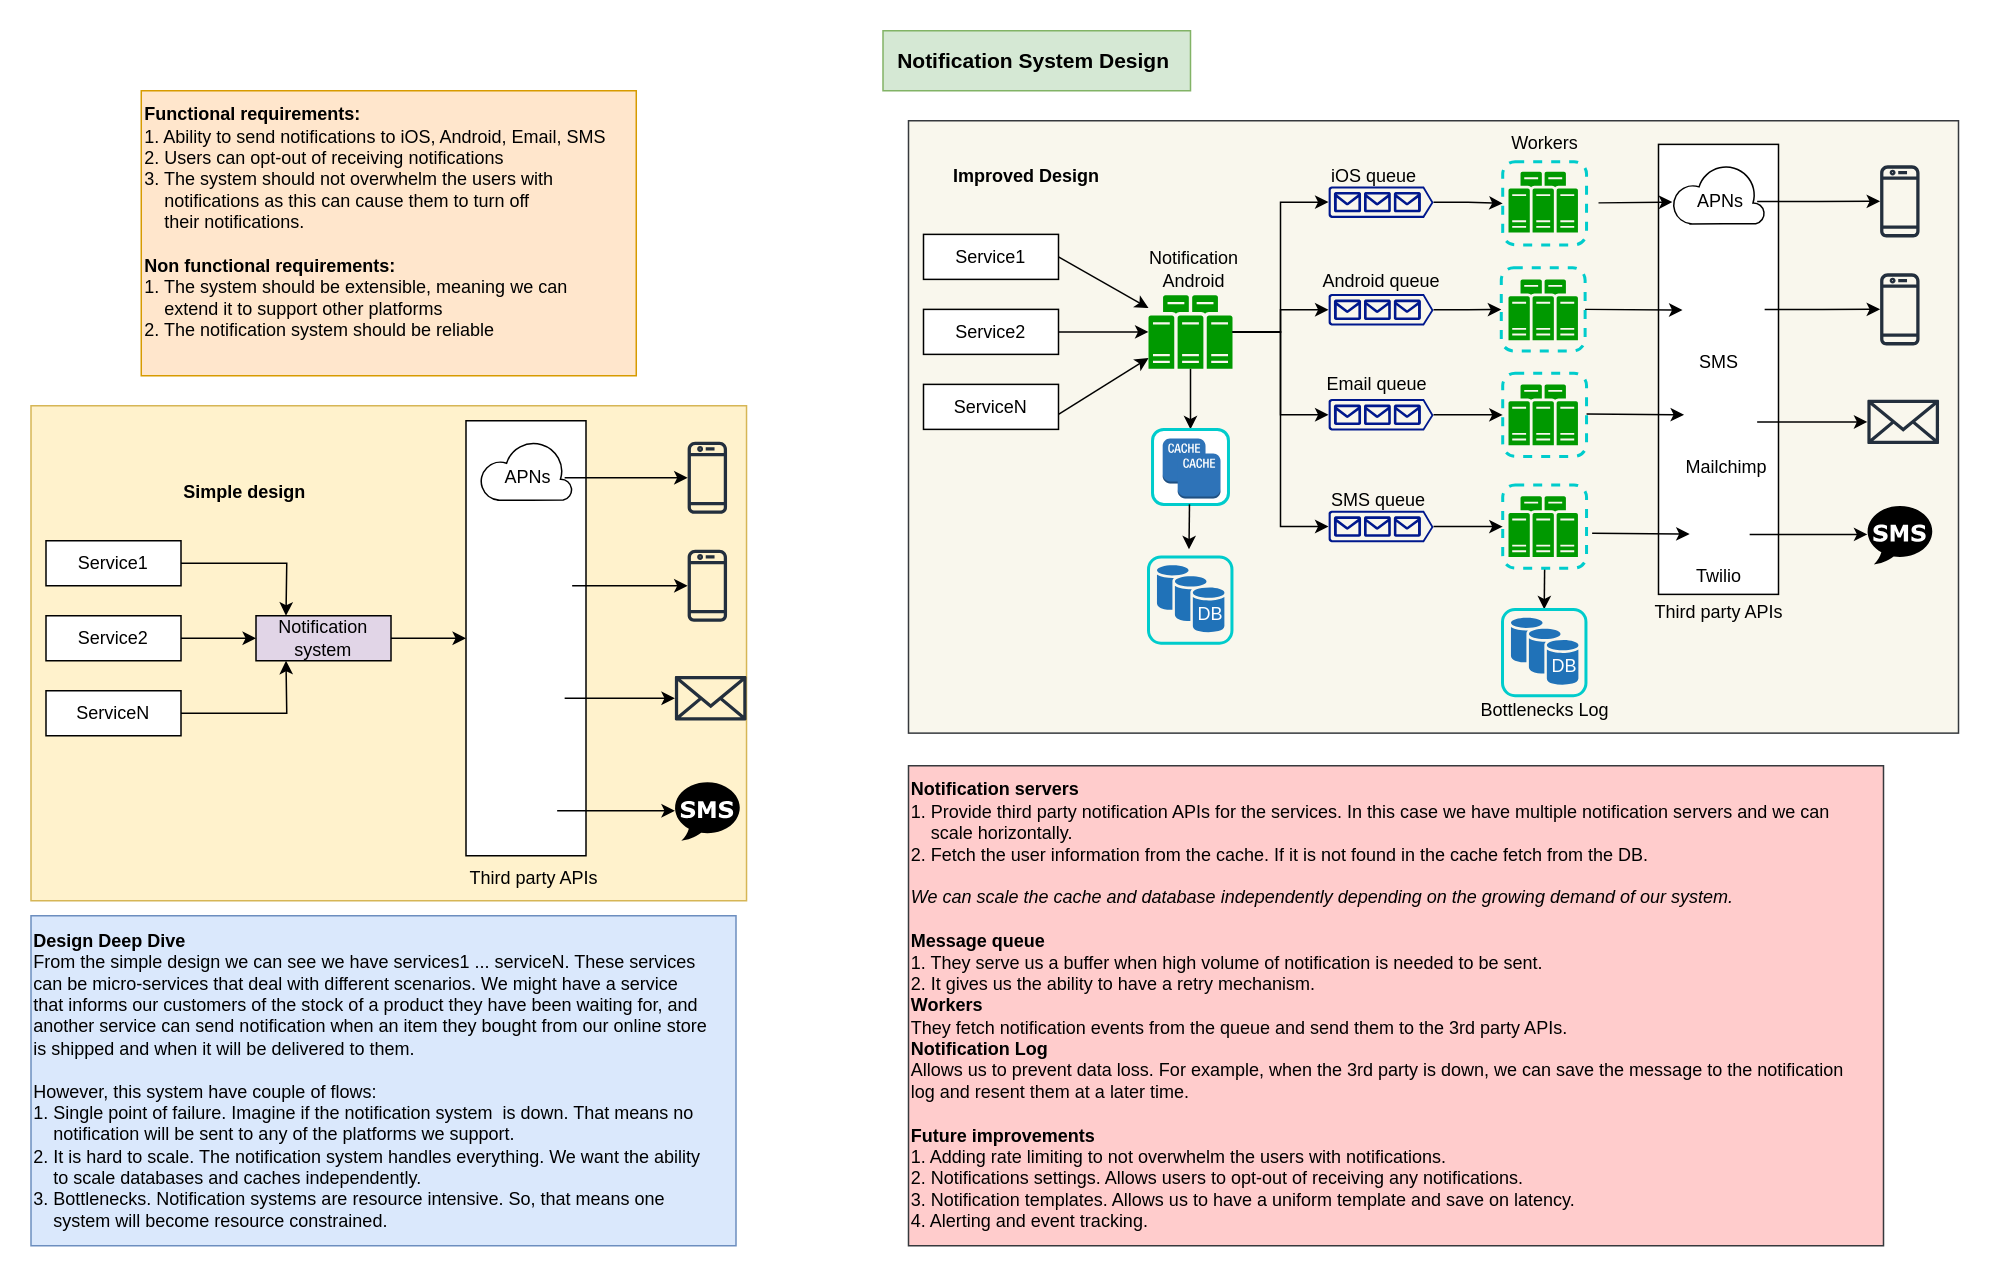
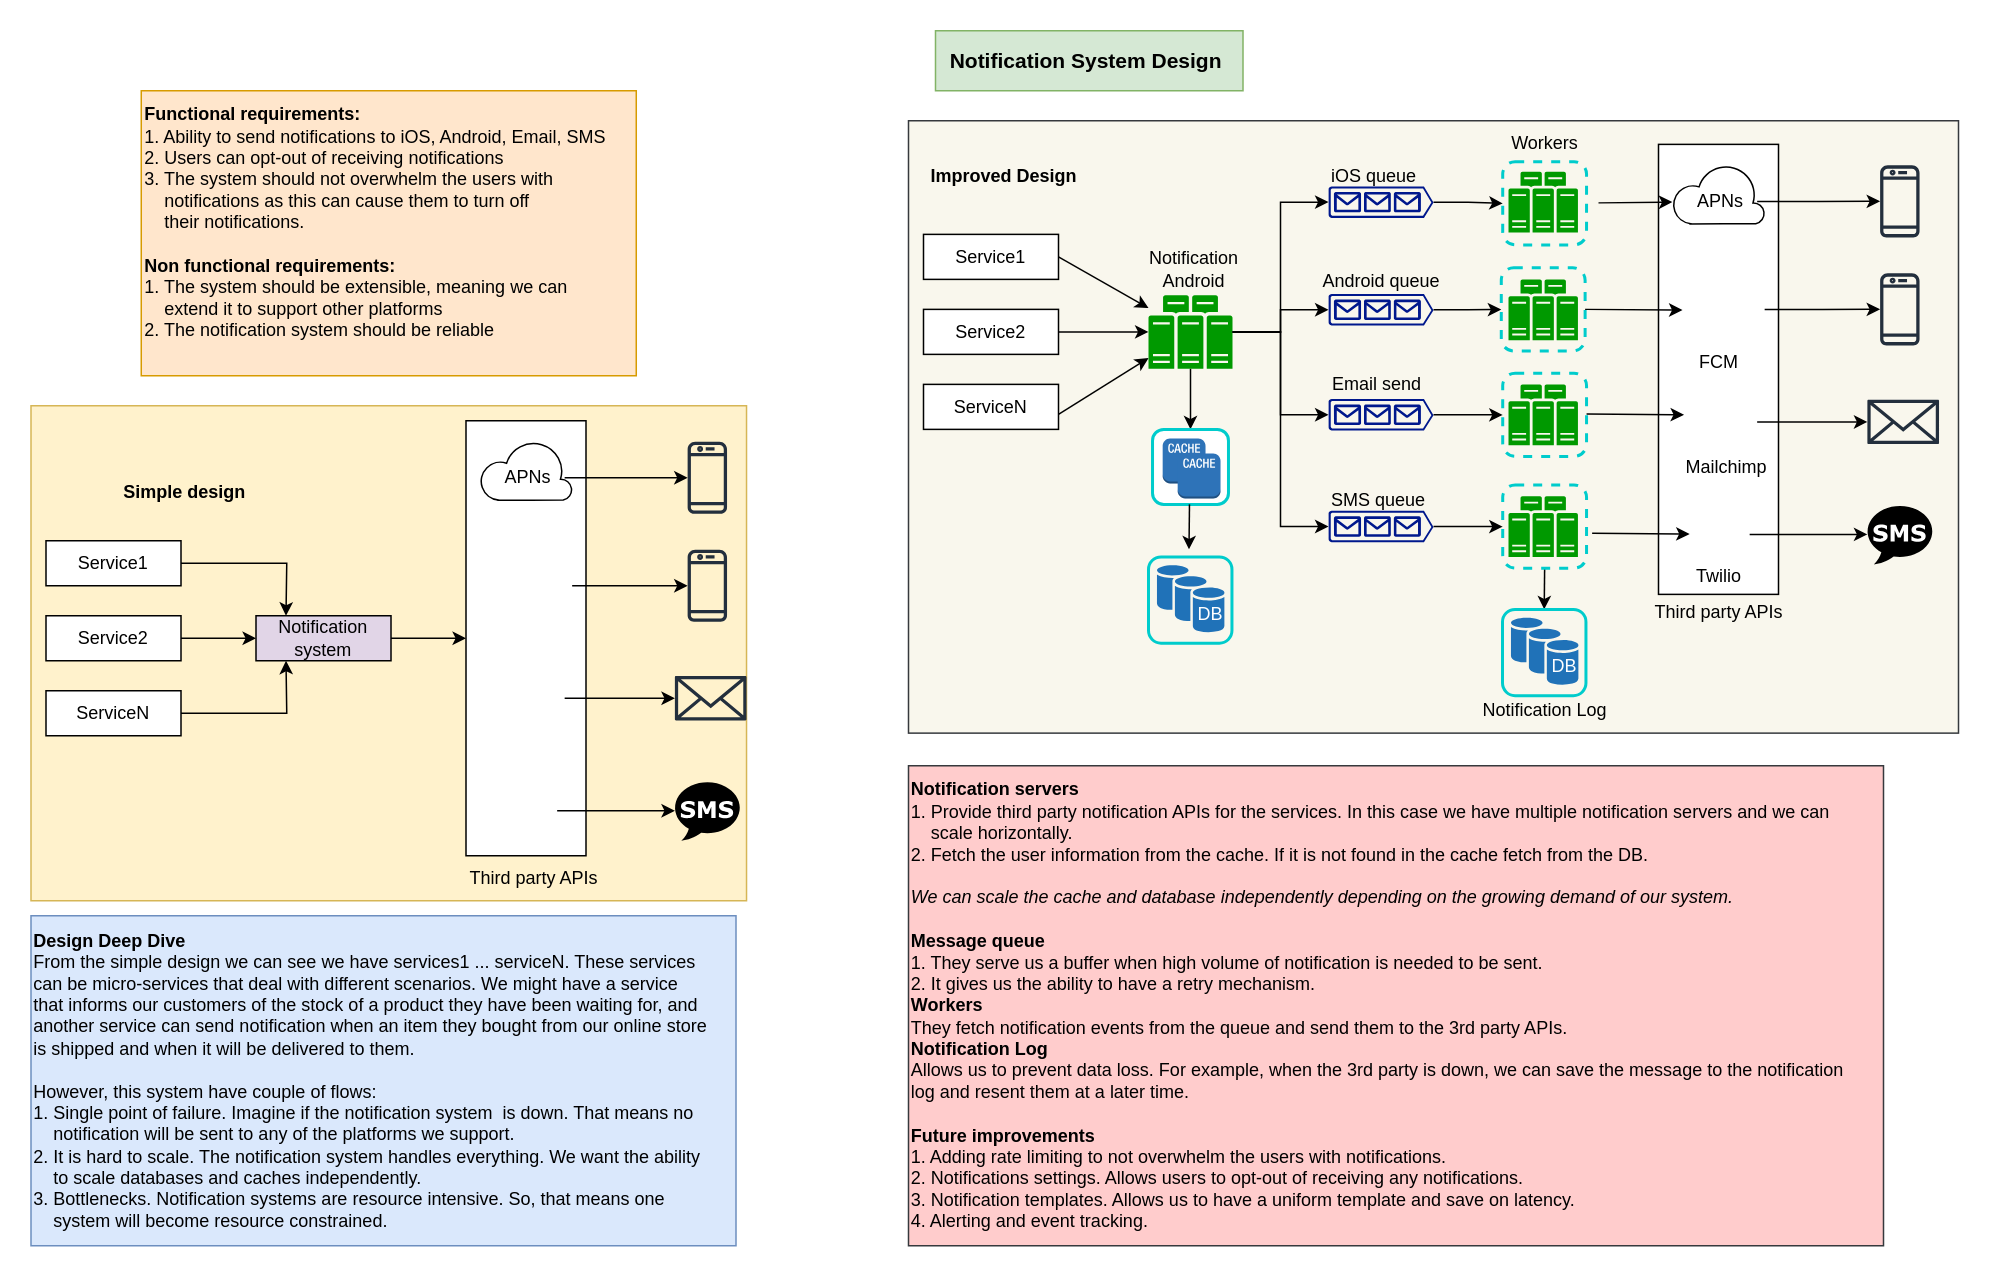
node "Notification System Design": moved (1037, 61) -> (1089, 61)
node "Improved Design": moved (1028, 176) -> (1006, 176)
node "SMS": label "SMS" -> "FCM"
node "Email queue": label "Email queue" -> "Email send"
node "Simple design": moved (256, 493) -> (196, 493)
node "Bottlenecks Log": label "Bottlenecks Log" -> "Notification Log"
